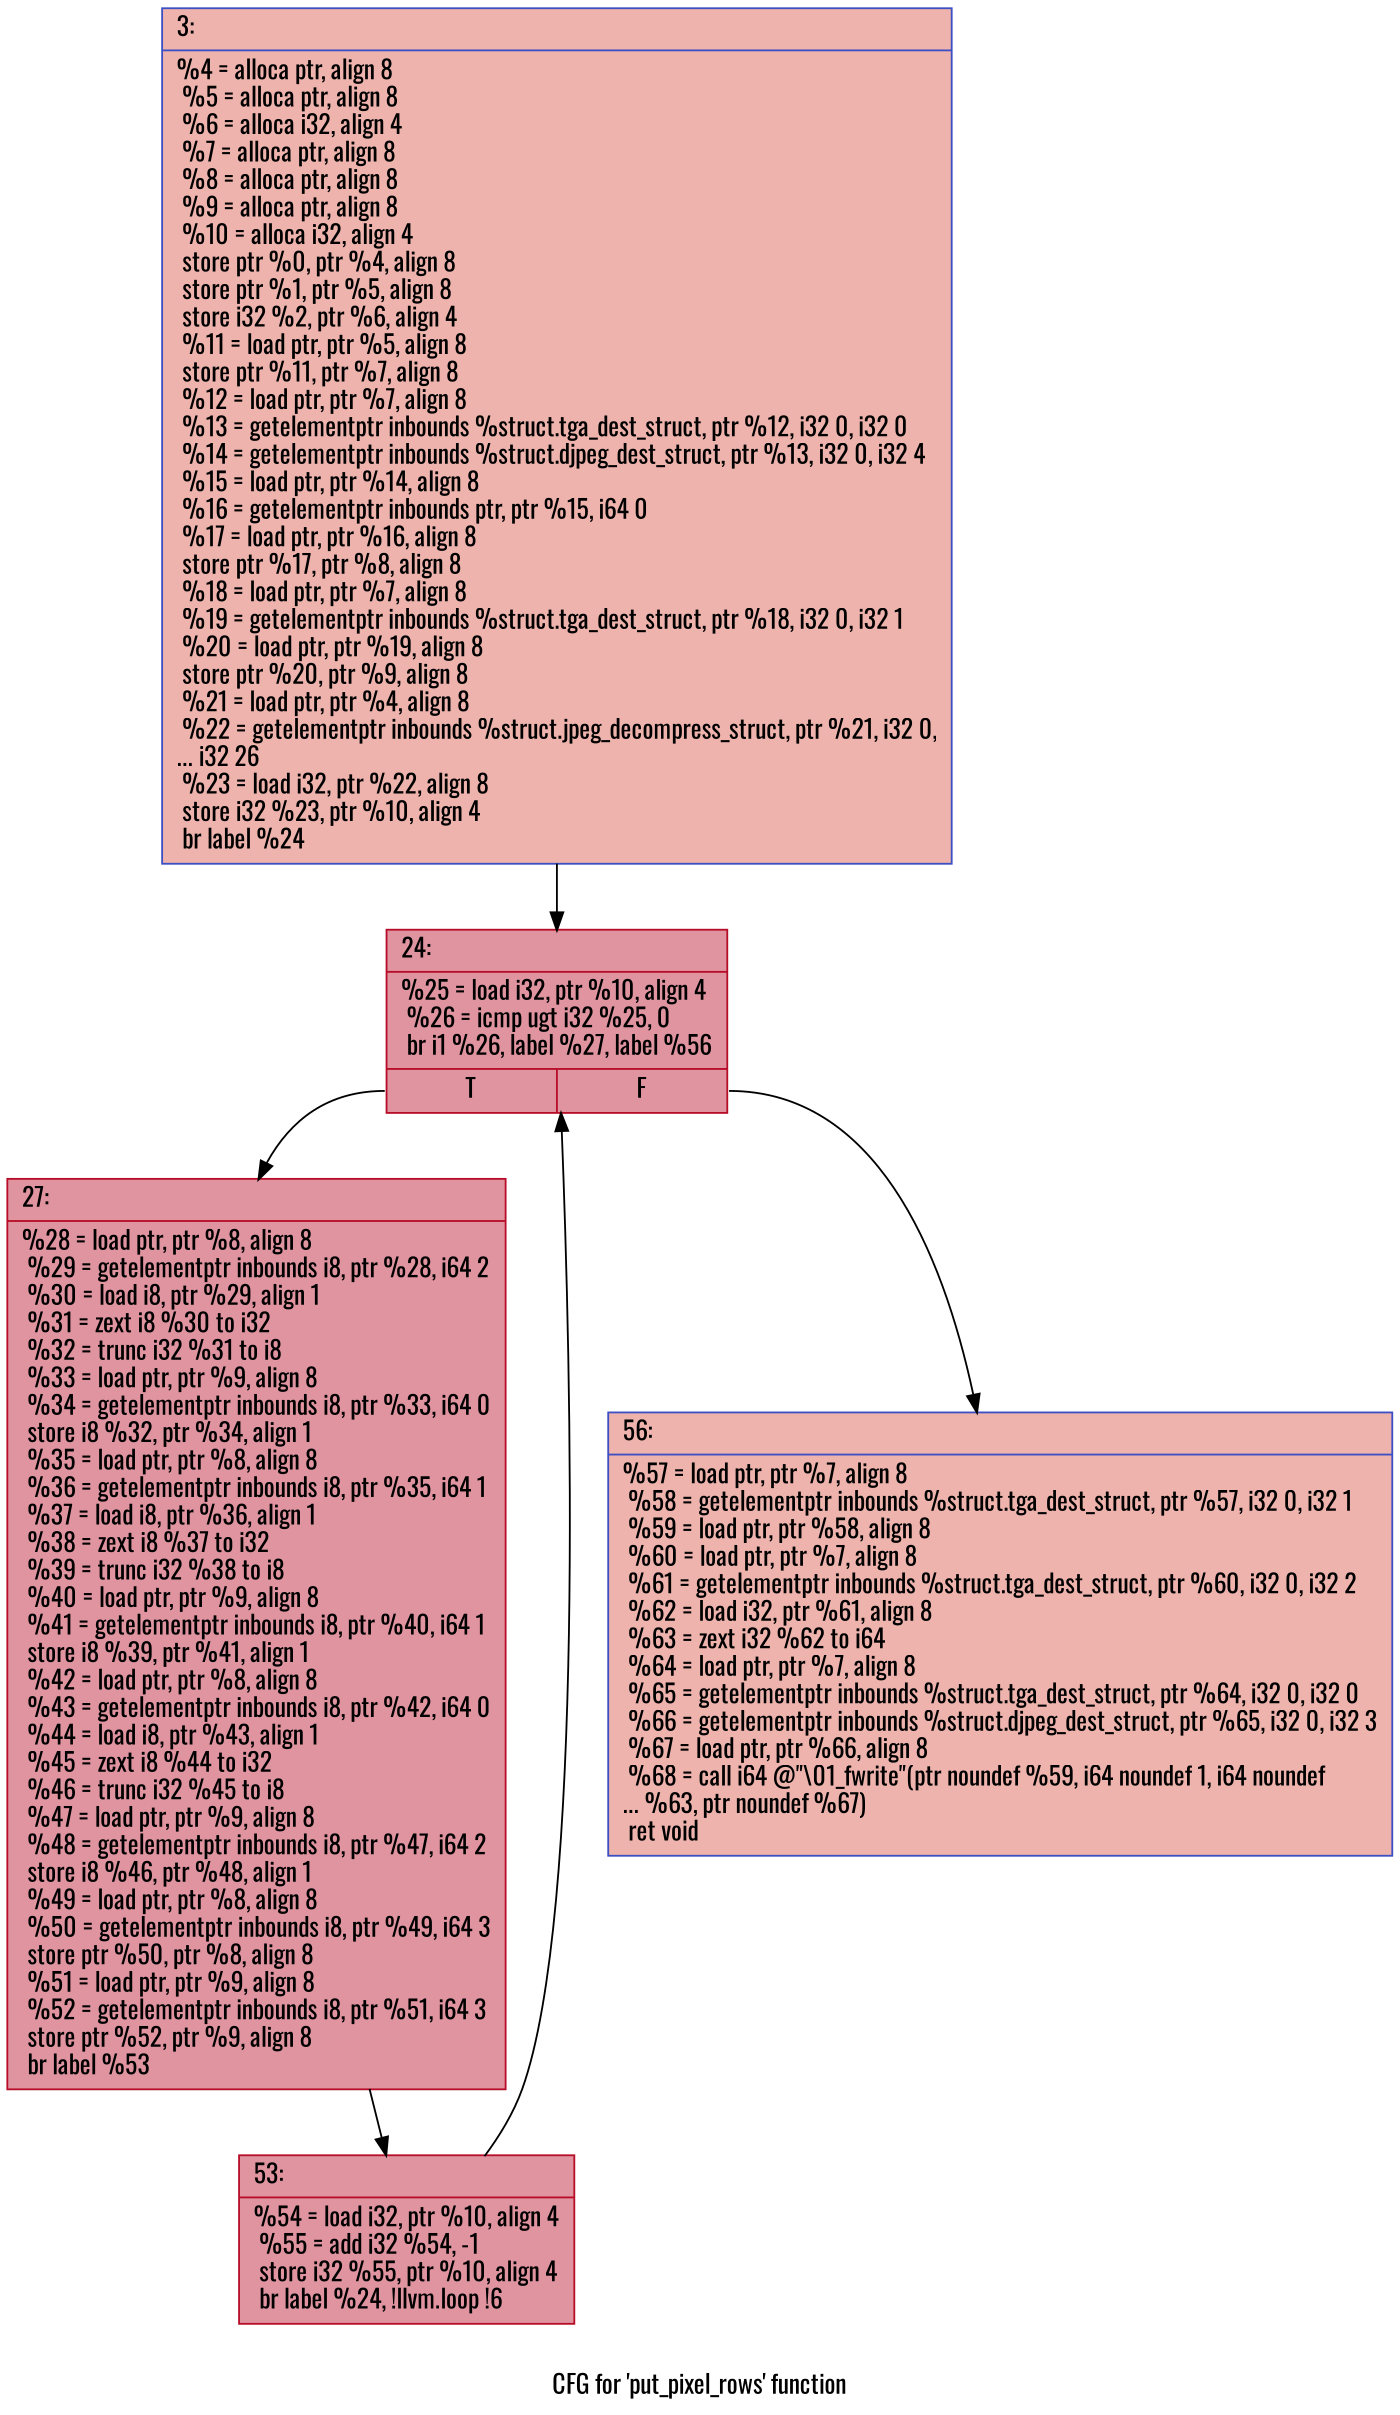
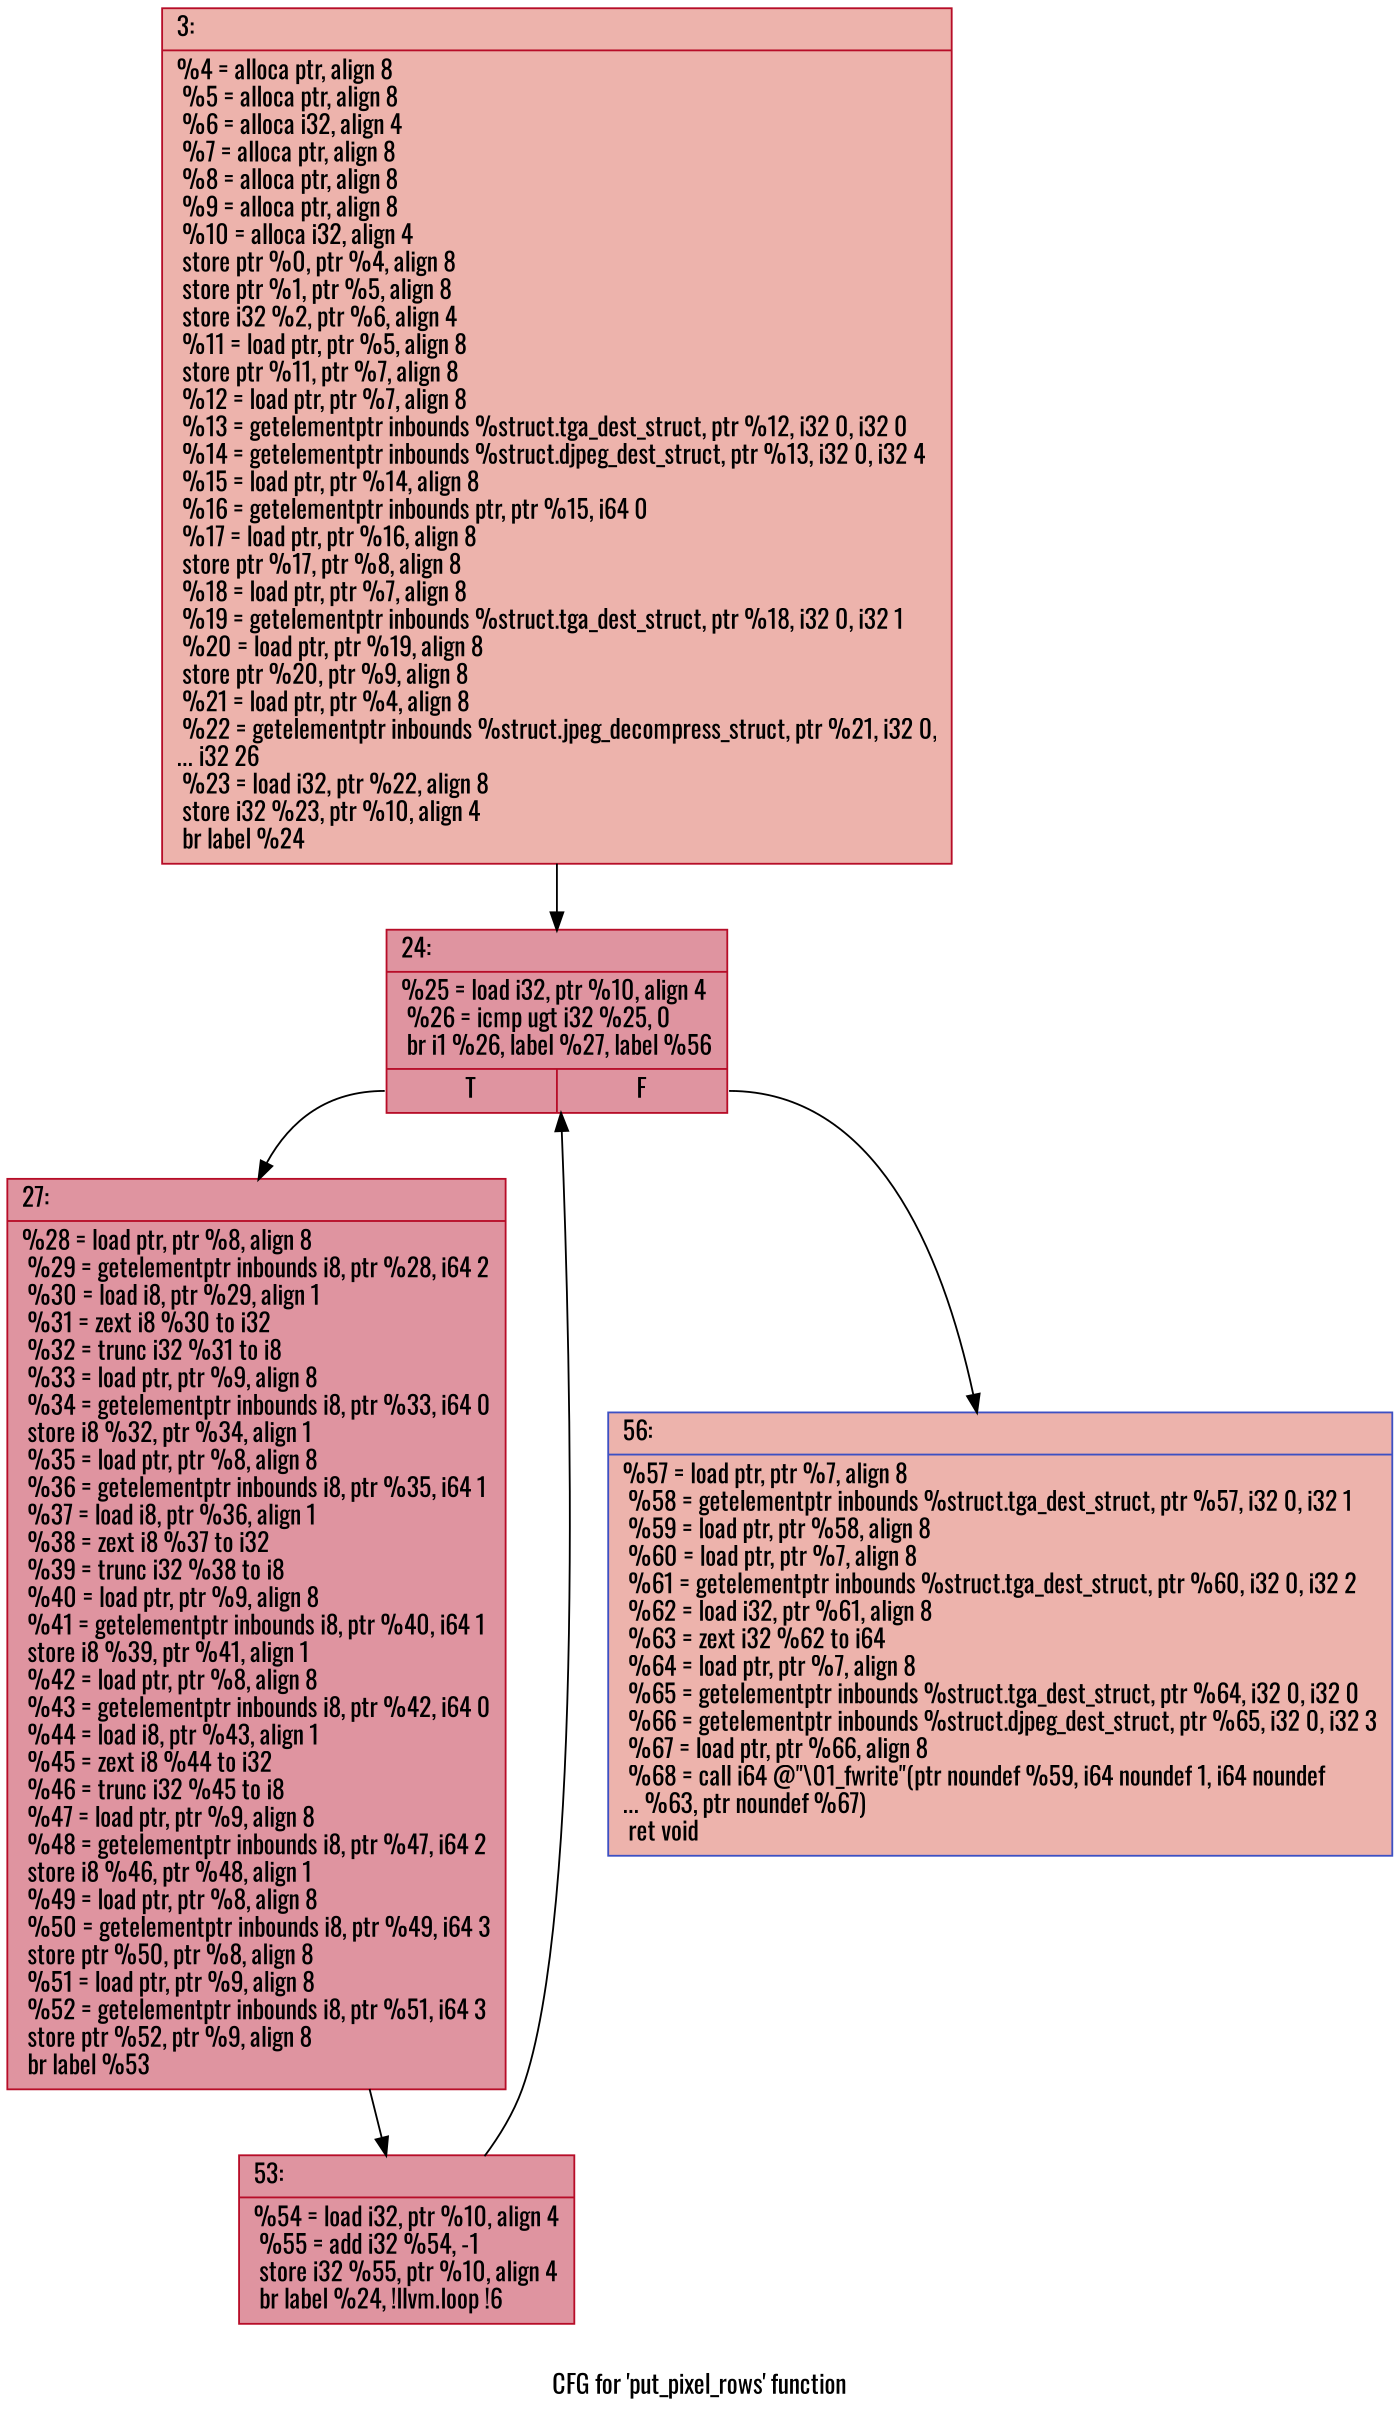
node "3:": color #3d50c3ff -> #b70d28ff
